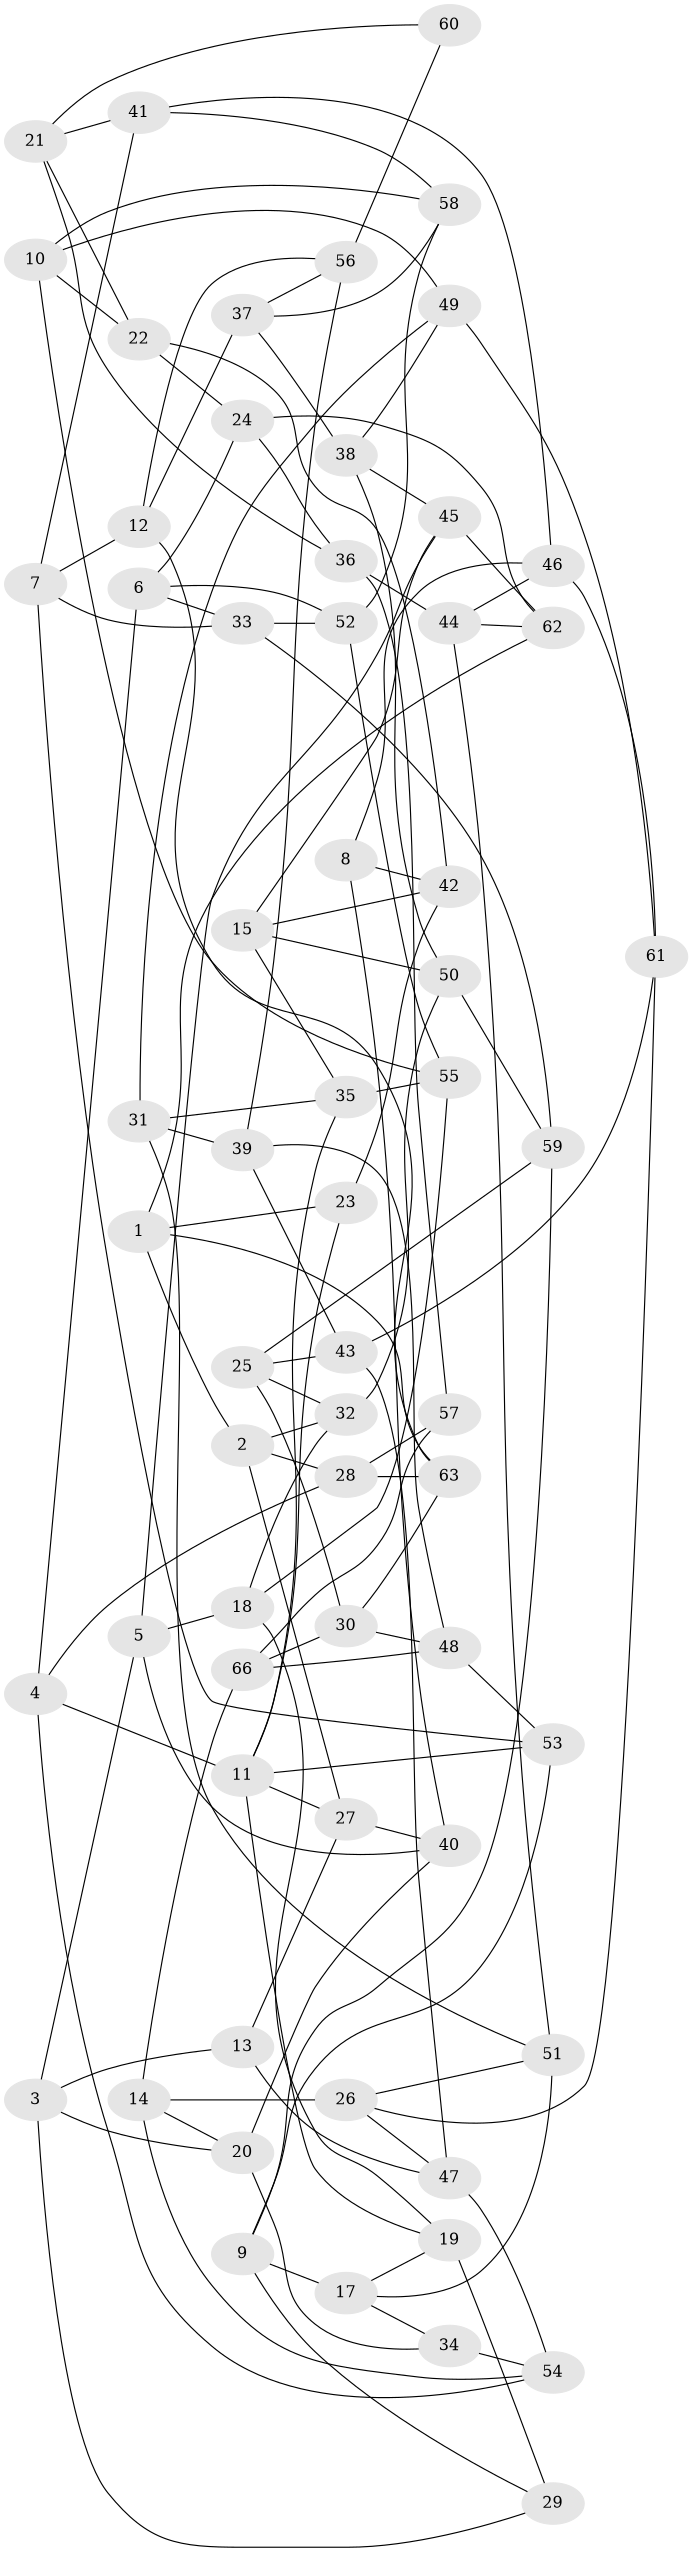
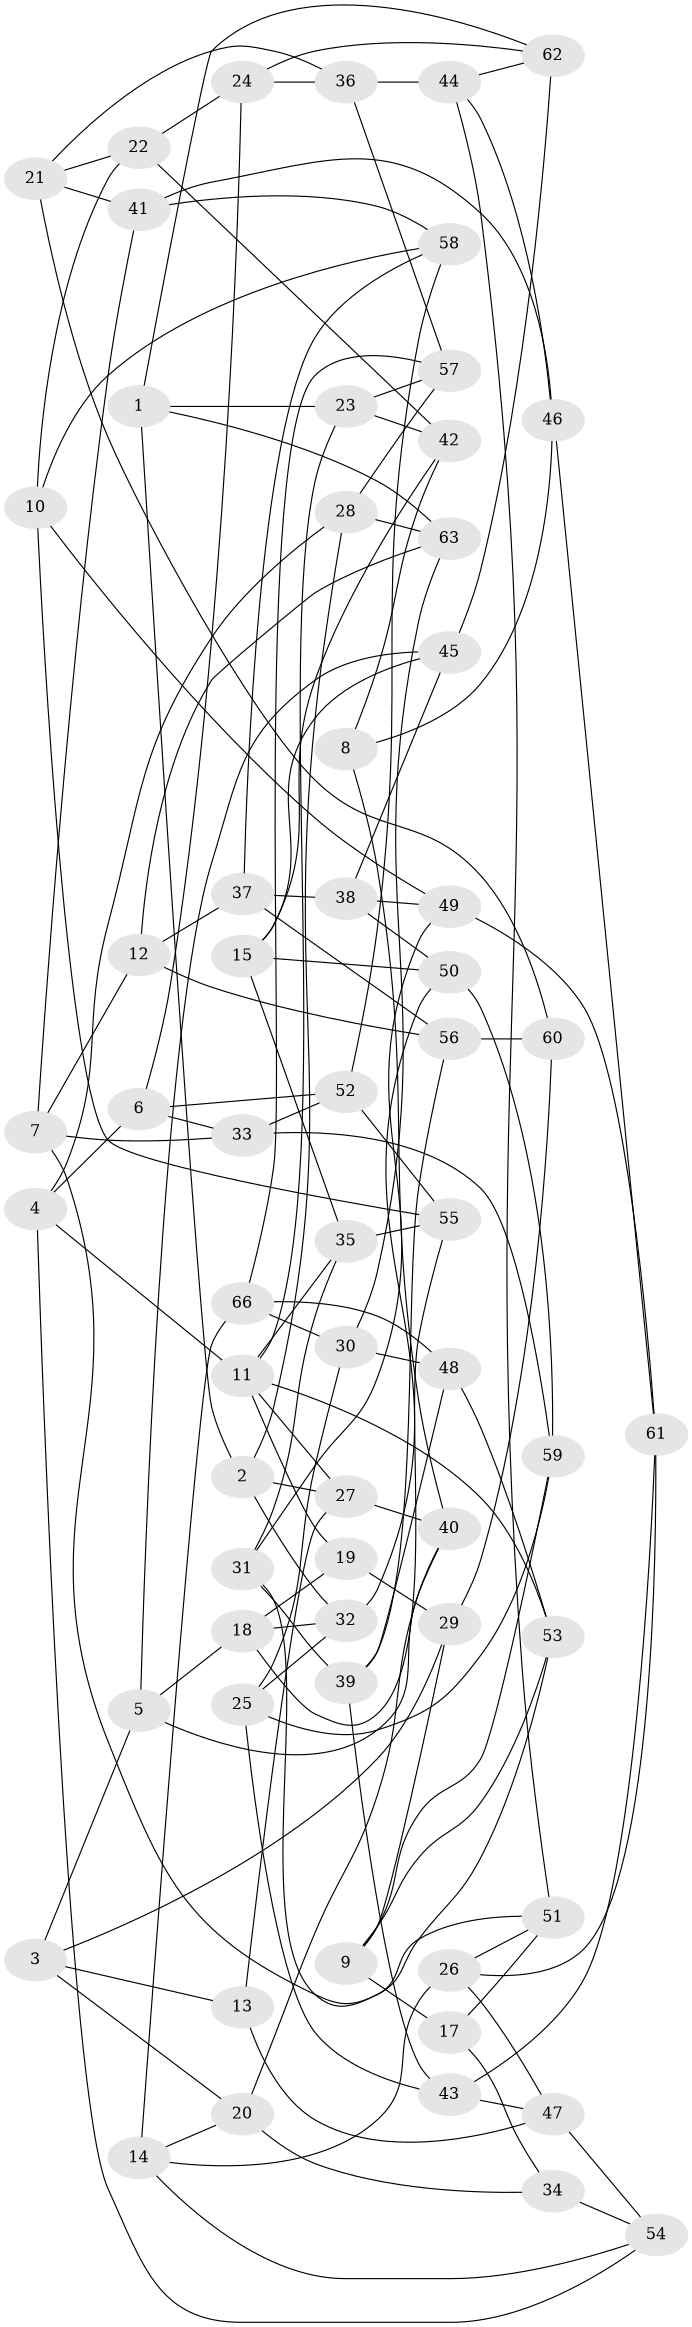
edge "57" -- "23": added
edge "60" -- "29": added
edge "19" -- "17": removed
